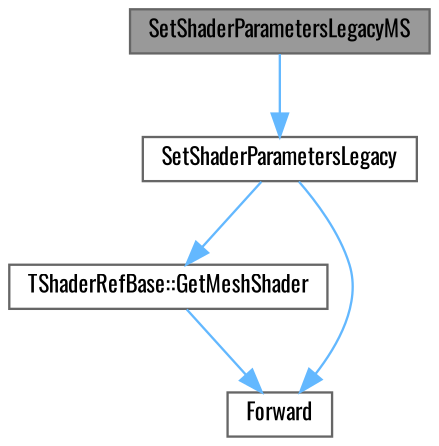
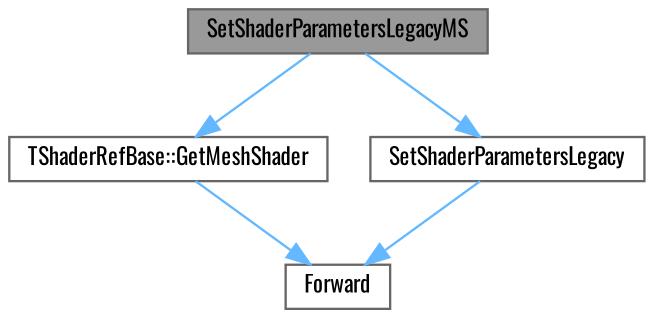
edge "SetShaderParametersLegacy" -> "TShaderRefBase::GetMeshShader": now "SetShaderParametersLegacyMS" -> "TShaderRefBase::GetMeshShader"
